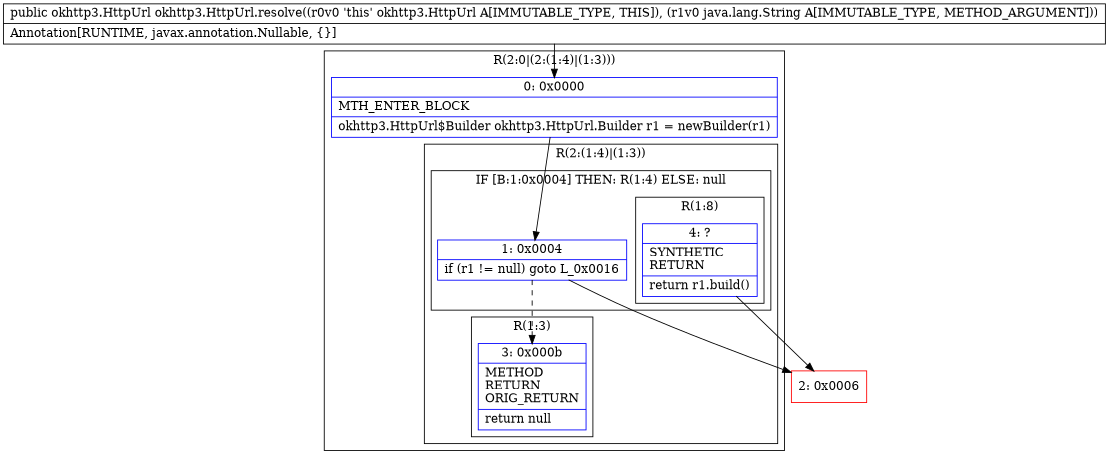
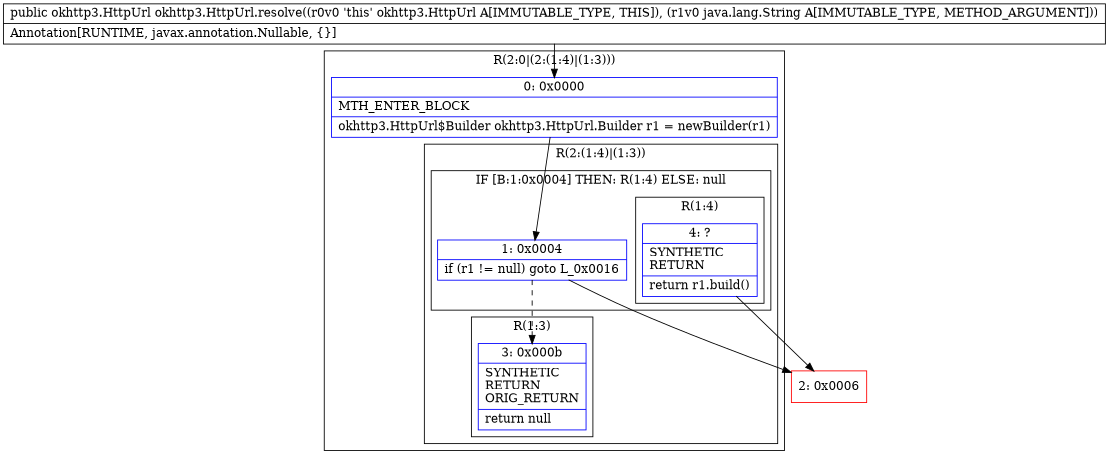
cluster "R(1:8)": label "R(1:8)" -> "R(1:4)"
node "3: 0x000b": text "METHOD" -> "SYNTHETIC"
